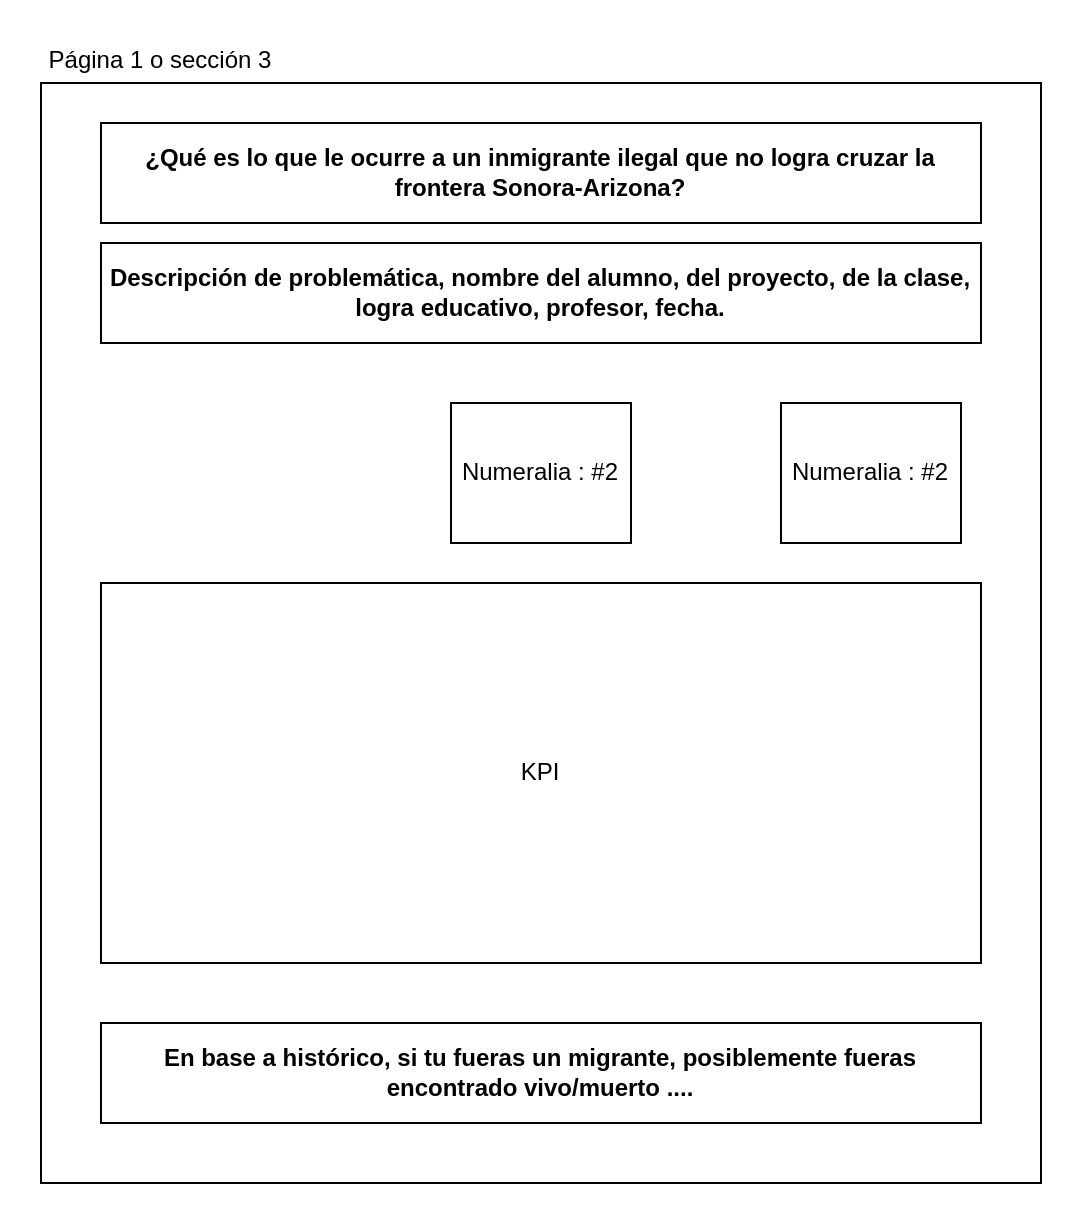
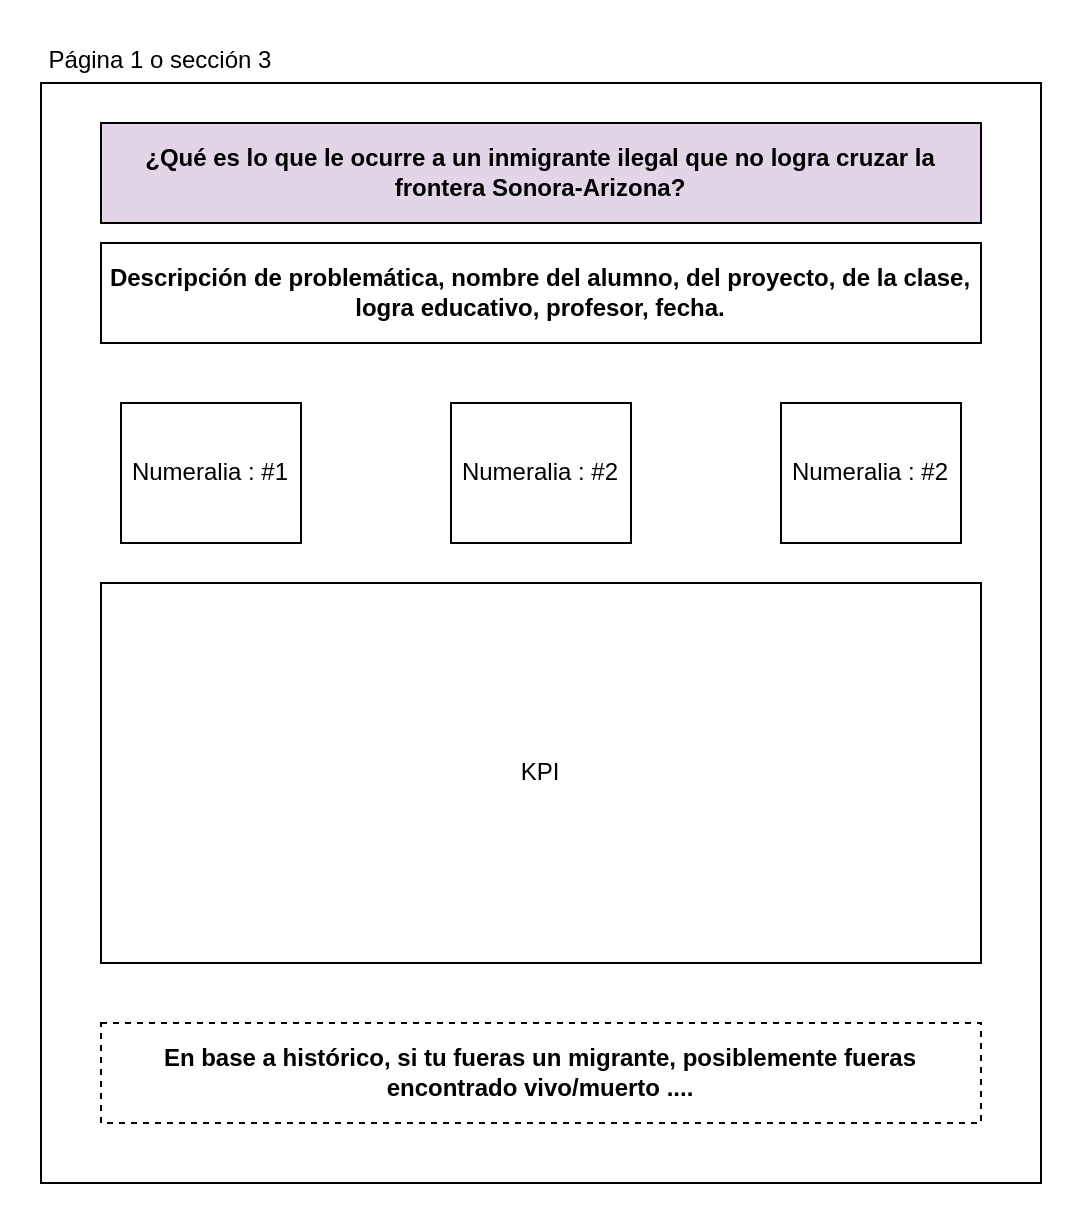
node "¿Qué es lo que le ocurre a un inmigrante ilegal que no logra cruzar la frontera Sonora-Arizona?": fillcolor #ffffff -> #e1d5e7
node "Numeralia : #1": added
node "En base a histórico, si tu fueras un migrante, posiblemente fueras encontrado vivo/muerto ....": style solid -> dashed
